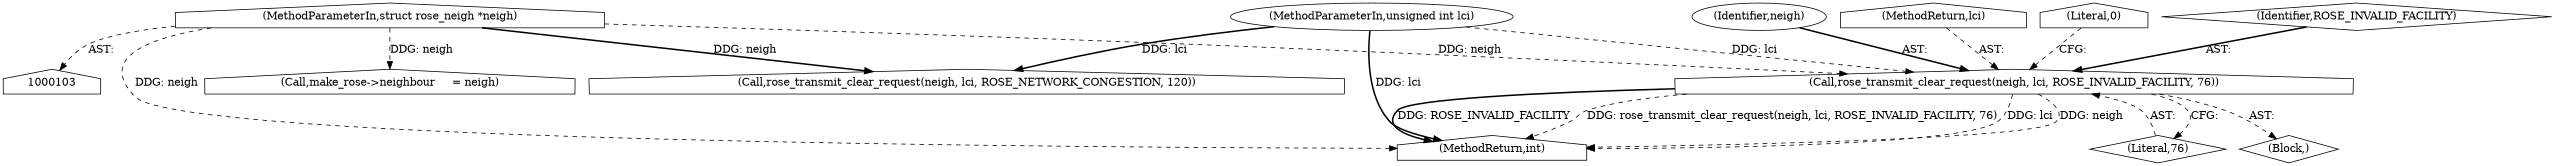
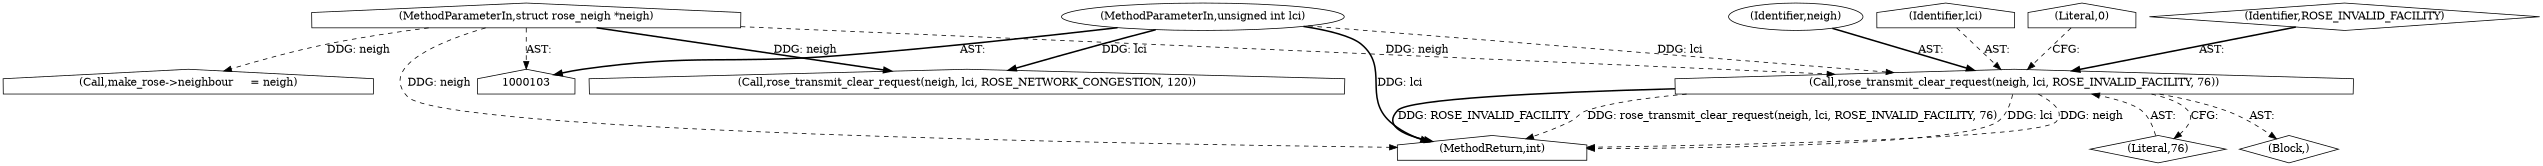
node "(MethodReturn,lci)": label "(MethodReturn,lci)" -> "(Identifier,lci)"
edge "(MethodParameterIn,unsigned int lci)" -> "1000103": added, label "AST:"
